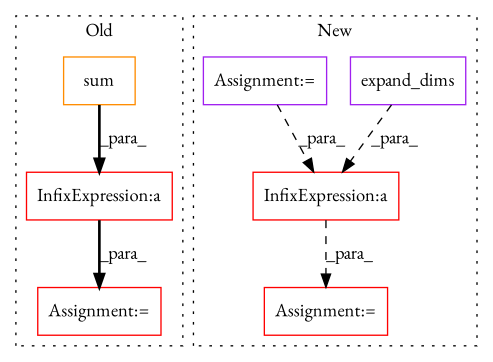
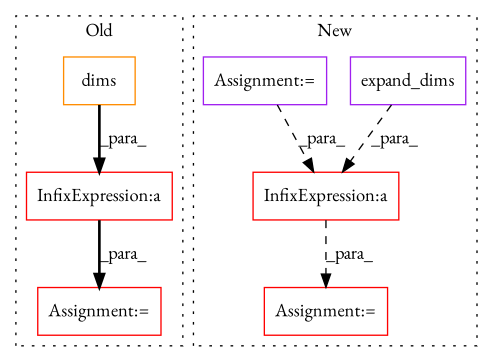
node "sum": label "sum" -> "dims"
